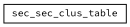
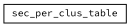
node "sec_sec_clus_table": label "sec_sec_clus_table" -> "sec_per_clus_table"
